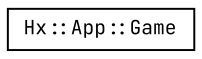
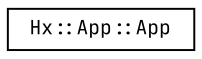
node "Hx::App::Game": label "Hx::App::Game" -> "Hx::App::App"
